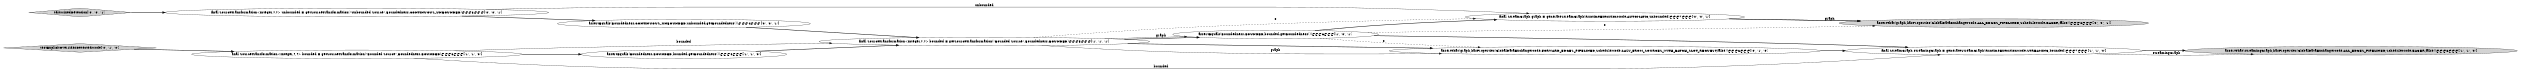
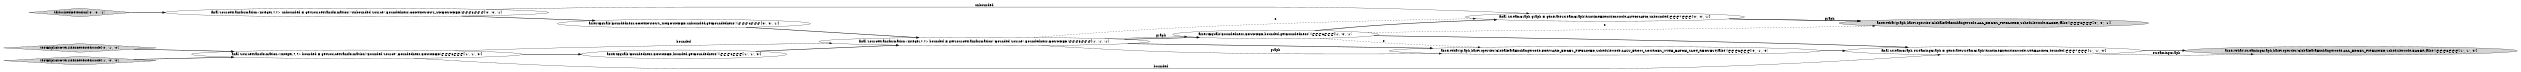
node "testExplicitOverridesDetectedMode['1', '0', '0']": added
